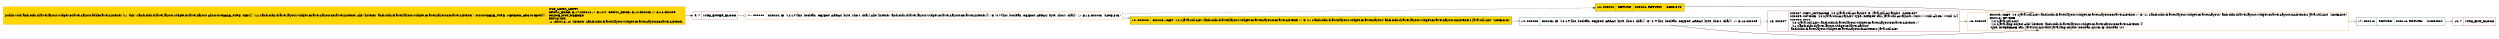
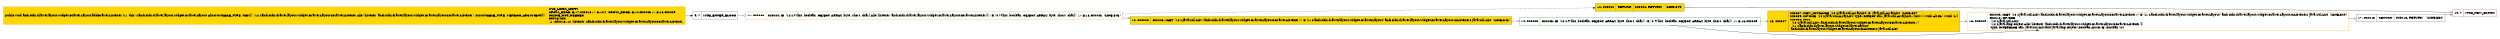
edge "12: 0x0002" -> "16: 0x000e": now "12: 0x0002" -> "10: ?"
node "9: ?": color brown -> darkgreen
node "15: 0x0007": fillcolor white -> gold
node "10: ?": text "MTH_EXIT_BLOCK" -> "MTH_NEW_BLOCK"
